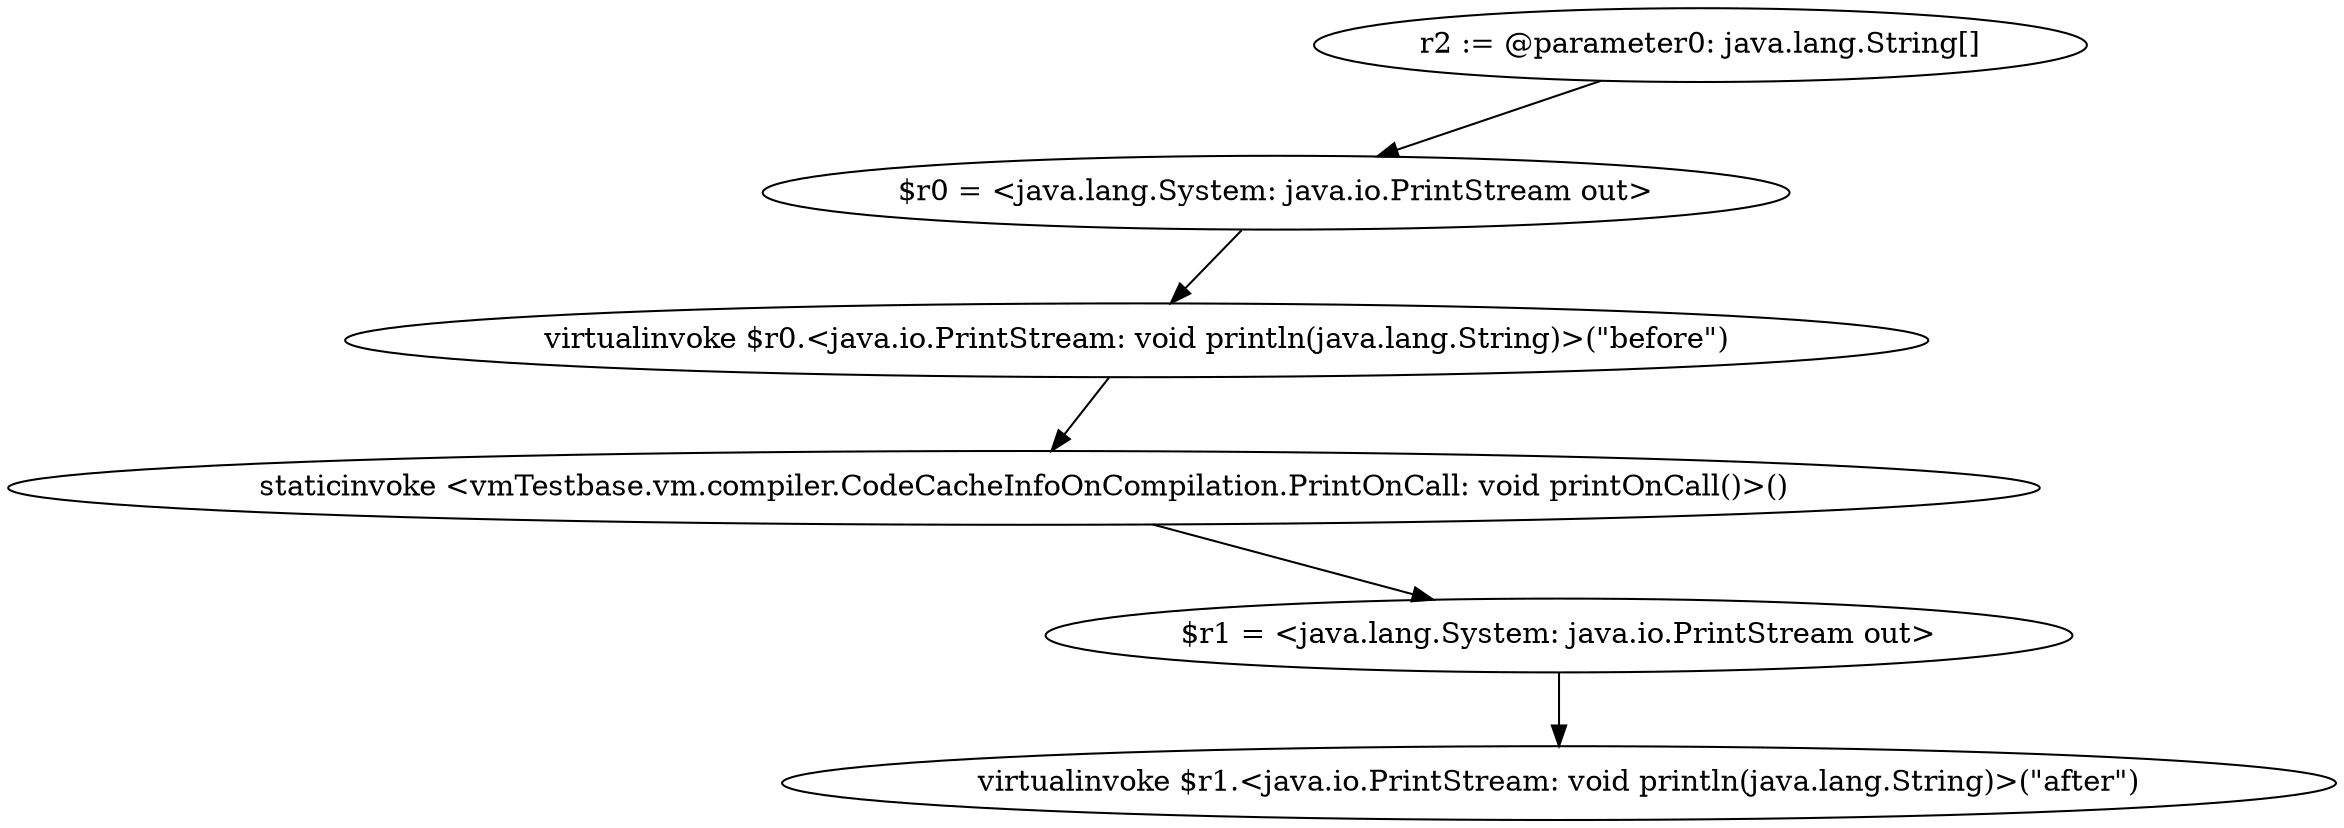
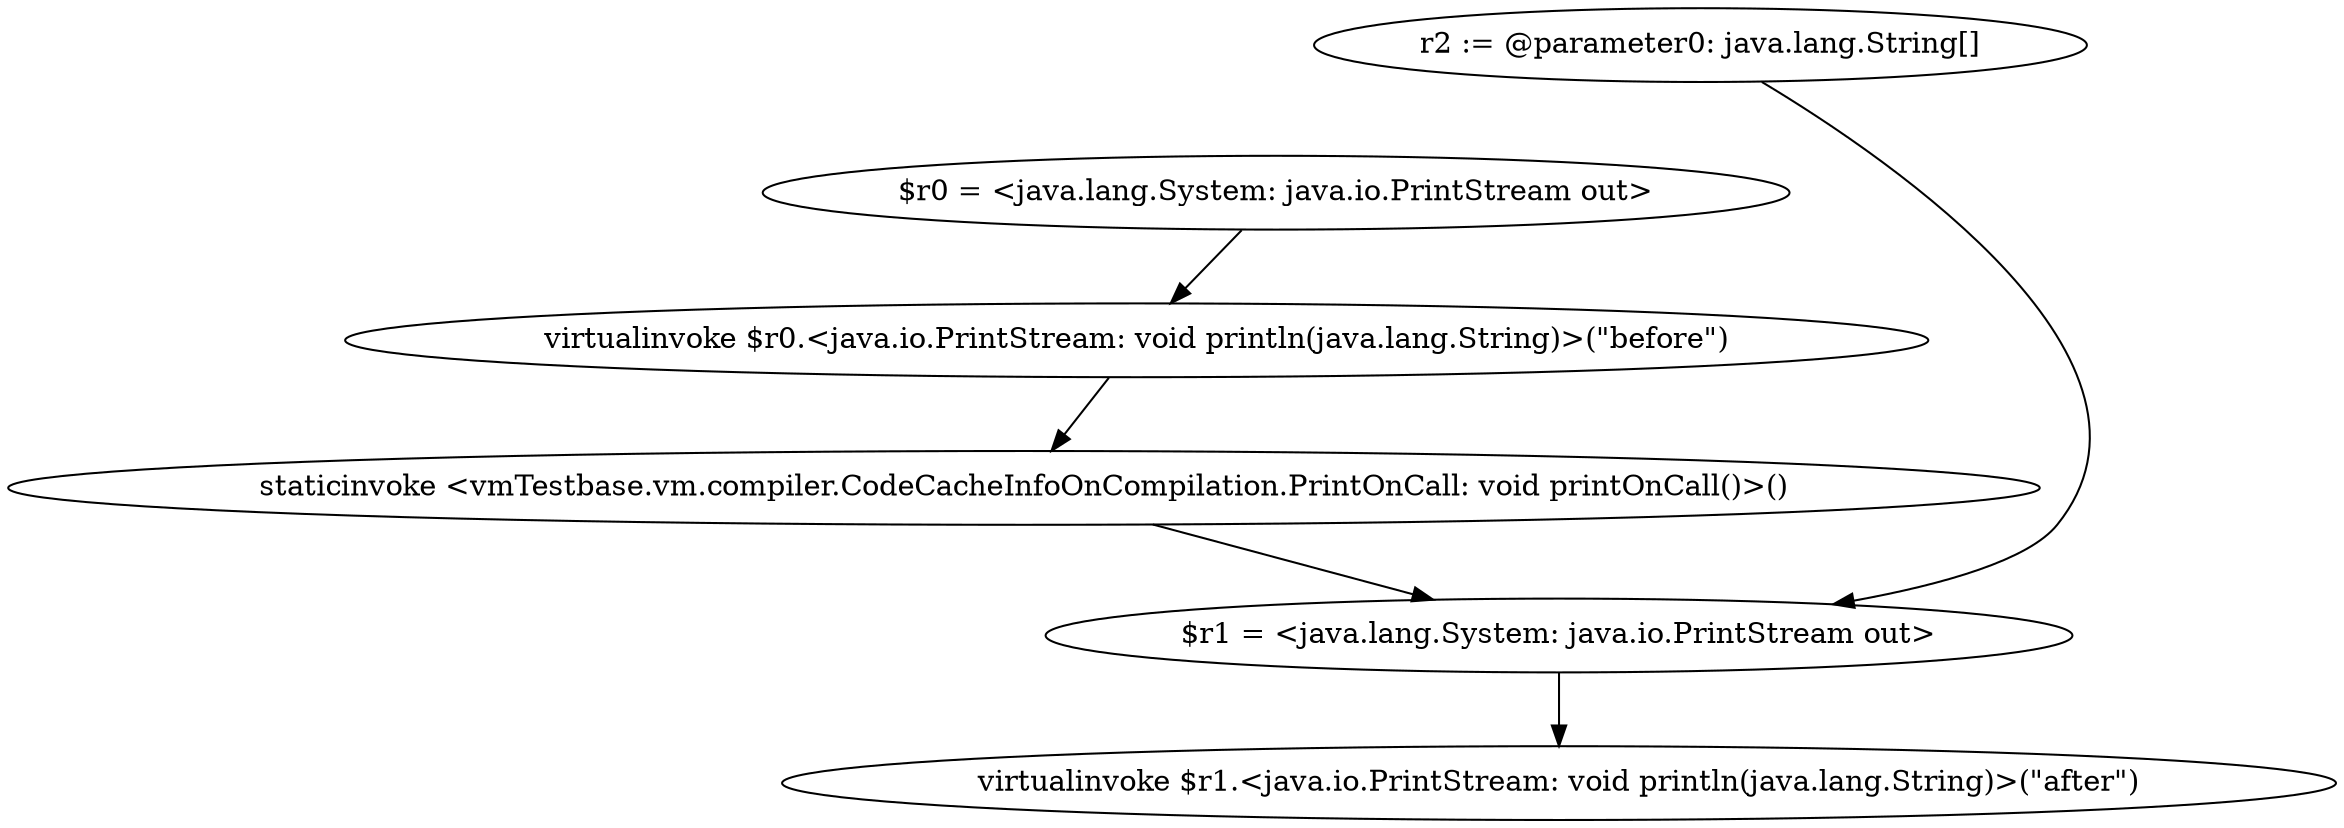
edge "r2 := @parameter0: java.lang.String[]" -> "$r0 = <java.lang.System: java.io.PrintStream out>": now "r2 := @parameter0: java.lang.String[]" -> "$r1 = <java.lang.System: java.io.PrintStream out>"
